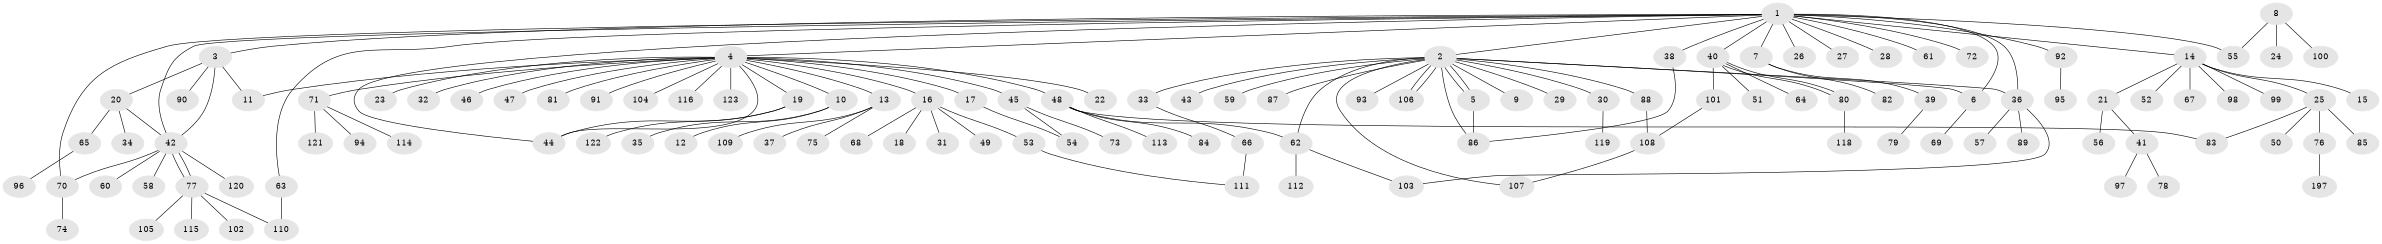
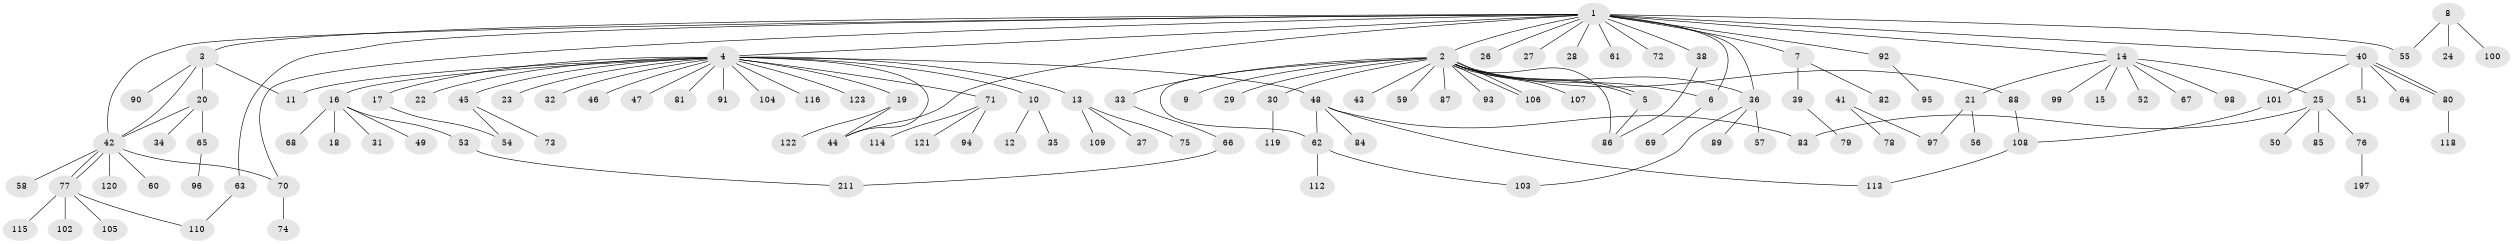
edge "21" -- "41": now "21" -- "97"
edge "108" -- "107": now "108" -- "113"
node "111": label "111" -> "211"
